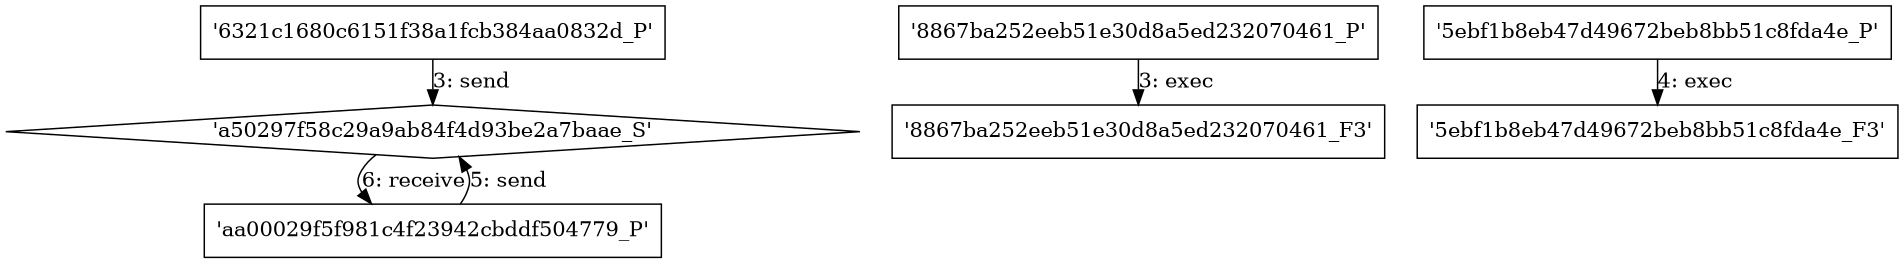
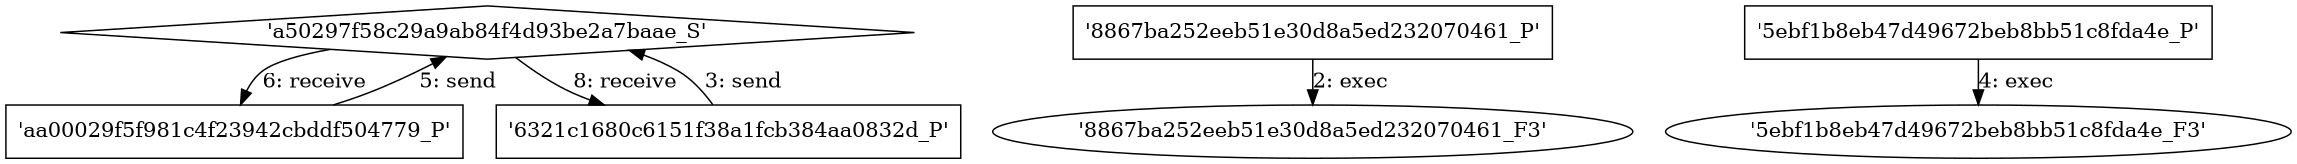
edge "'a50297f58c29a9ab84f4d93be2a7baae_S'" -> "'6321c1680c6151f38a1fcb384aa0832d_P'": added, label "8: receive"
edge "'8867ba252eeb51e30d8a5ed232070461_P'" -> "'8867ba252eeb51e30d8a5ed232070461_F3'": label "3: exec" -> "2: exec"
node "'8867ba252eeb51e30d8a5ed232070461_F3'": shape box -> ellipse
node "'5ebf1b8eb47d49672beb8bb51c8fda4e_F3'": shape box -> ellipse
